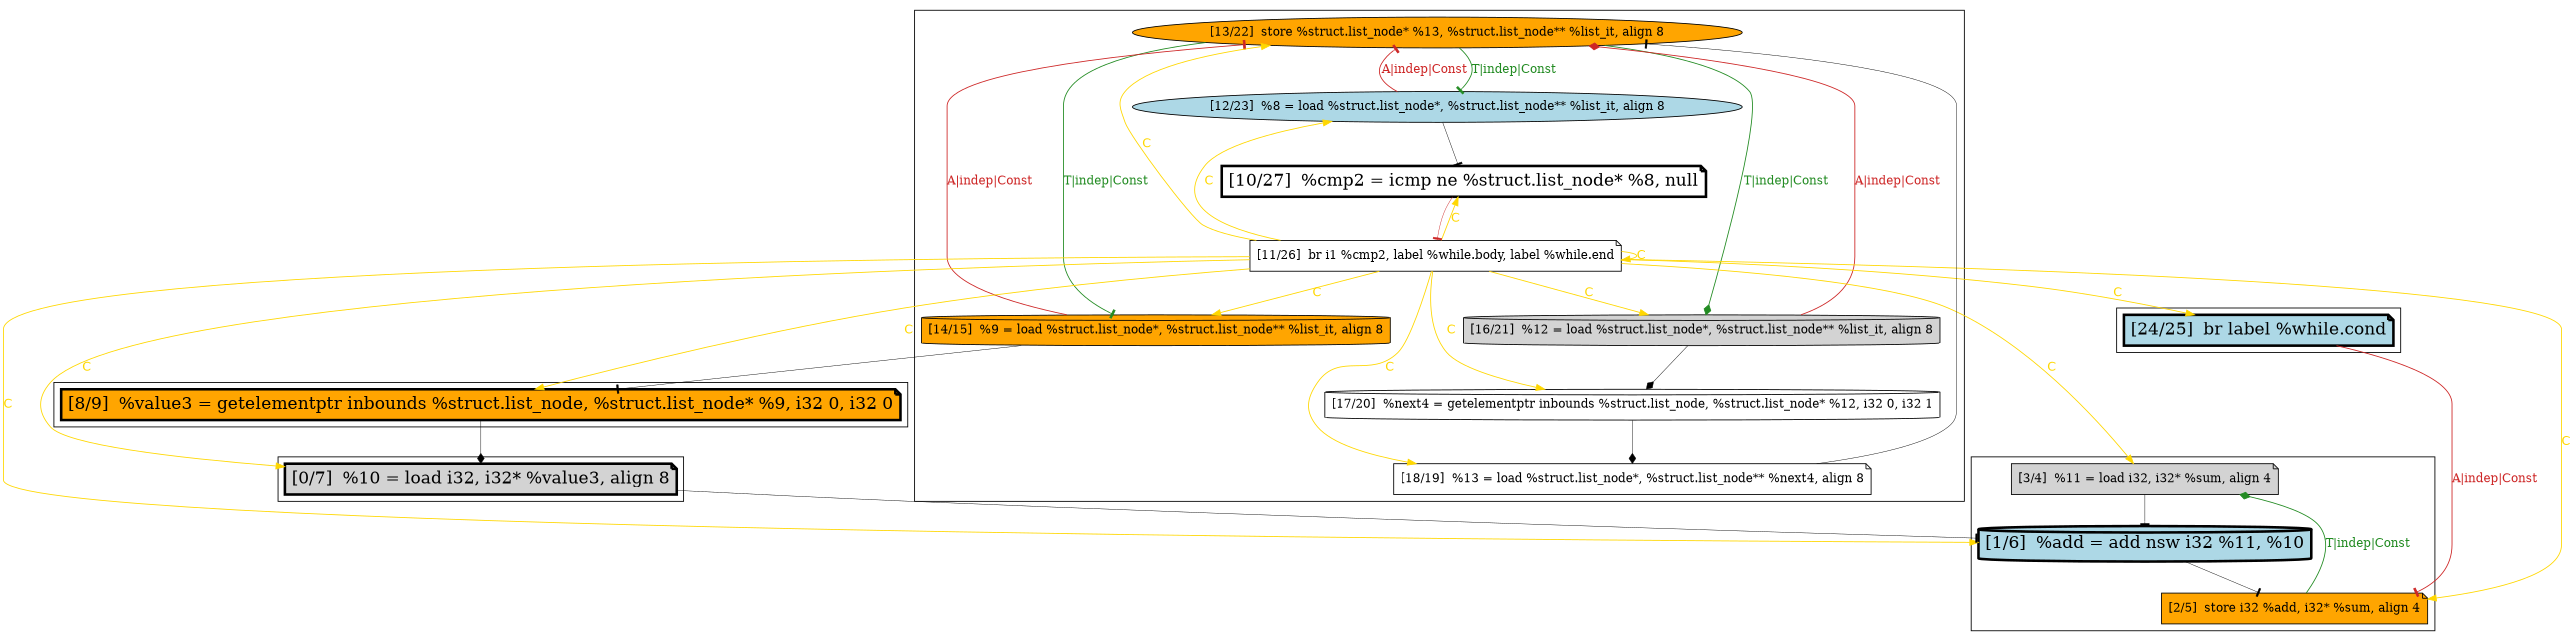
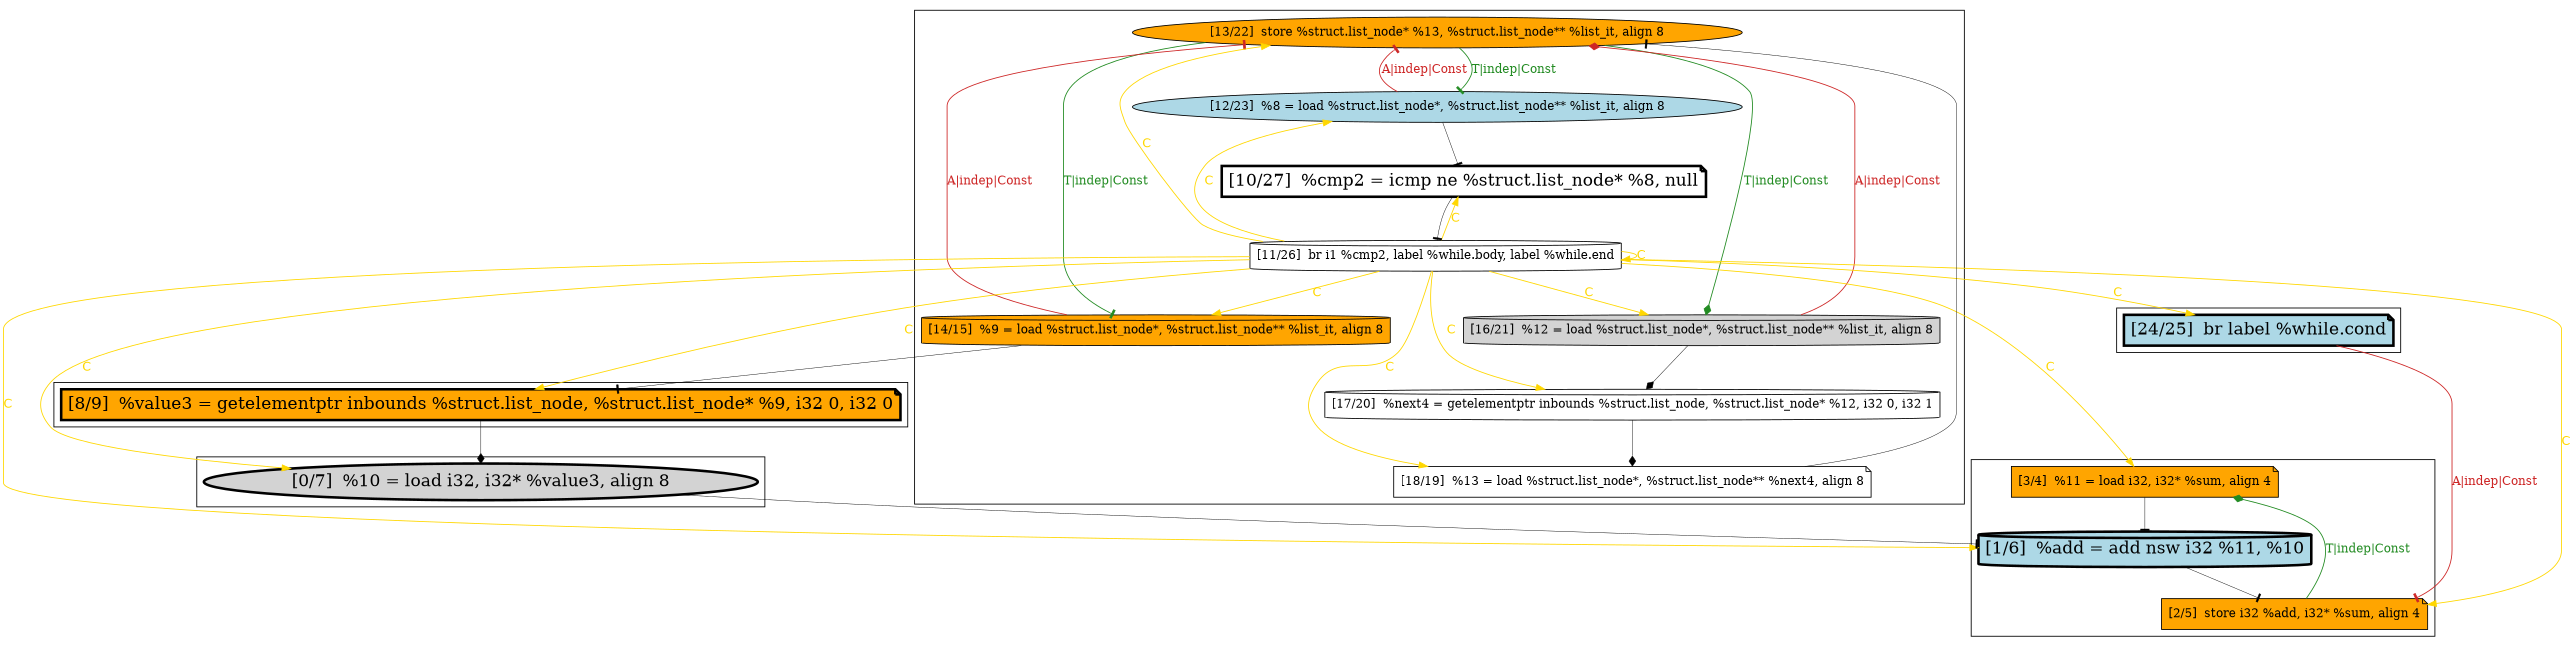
edge "[10/27]  %cmp2 = icmp ne %struct.list_node* %8, null" -> "[11/26]  br i1 %cmp2, label %while.body, label %while.end": color firebrick3 -> black
node "[11/26]  br i1 %cmp2, label %while.body, label %while.end": shape note -> cylinder
node "[0/7]  %10 = load i32, i32* %value3, align 8": shape note -> ellipse
node "[3/4]  %11 = load i32, i32* %sum, align 4": fillcolor lightgrey -> orange
